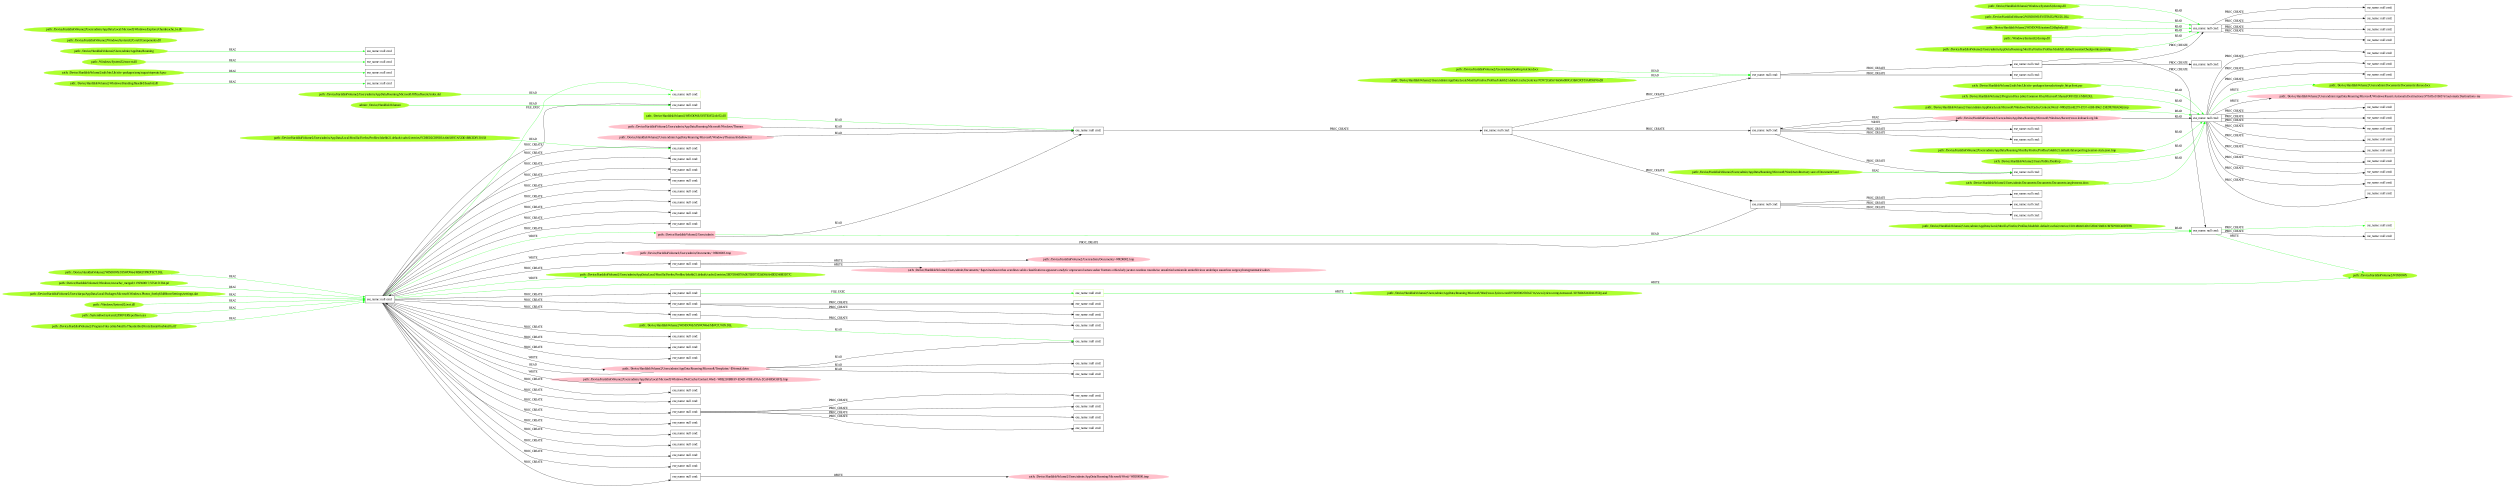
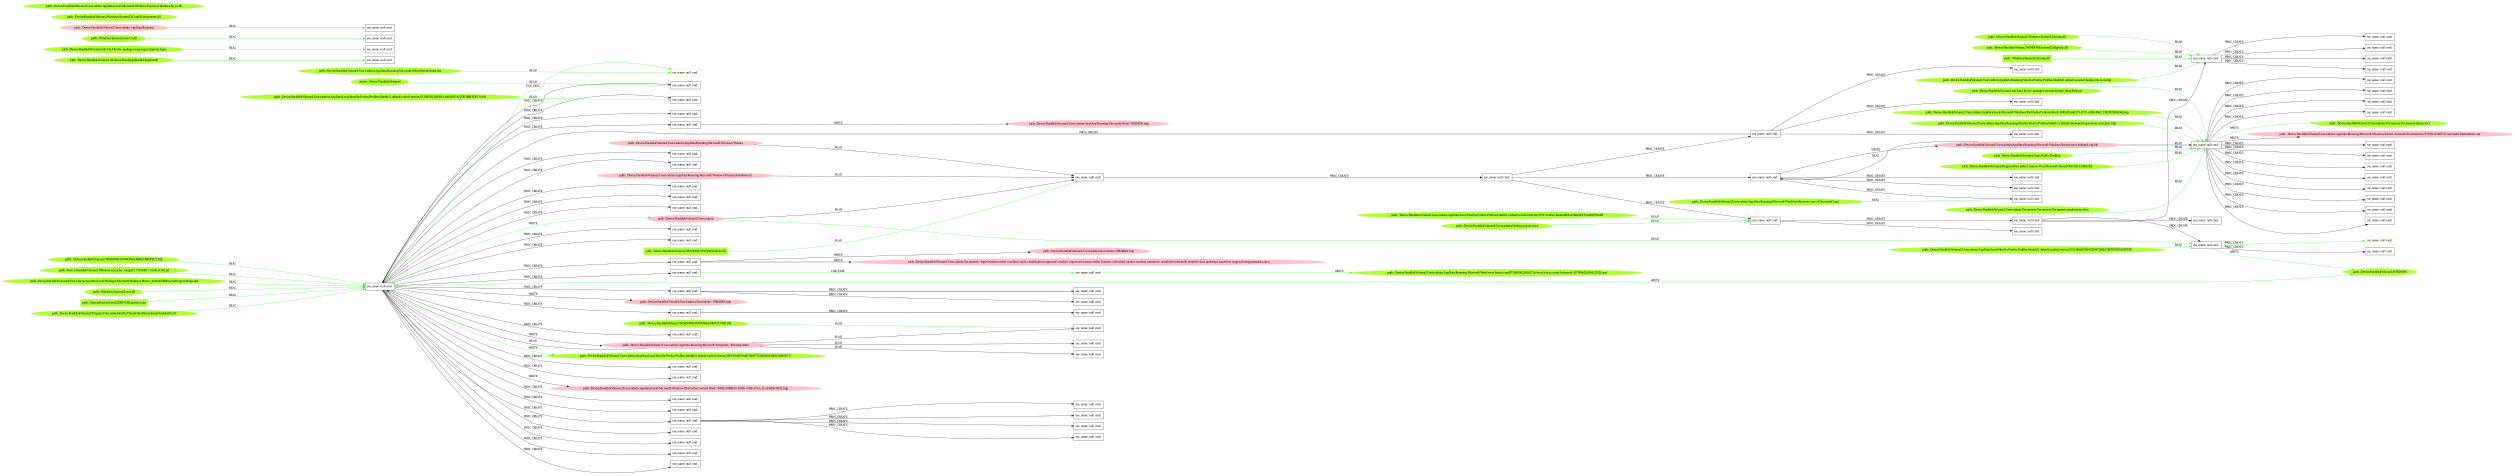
node "path: /Device/HarddiskVolume2/WINDOWS/SYSTEM32/PKU2U.DLL": removed
node "path: /Device/HarddiskVolume2/Users/admin/AppData/Roaming": fillcolor greenyellow -> pink
node "path: /Device/HarddiskVolume2/Users/admin": shape box -> ellipse
node "path: /SystemRoot/system32/DRIVERS/perfmon.sys": shape ellipse -> box
